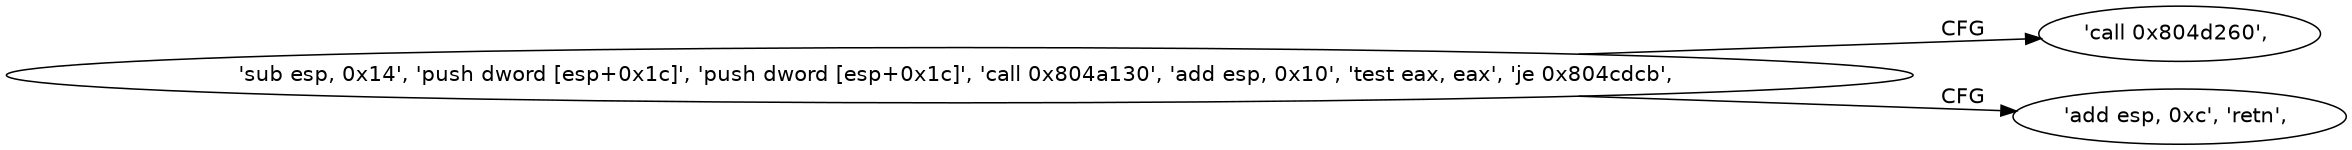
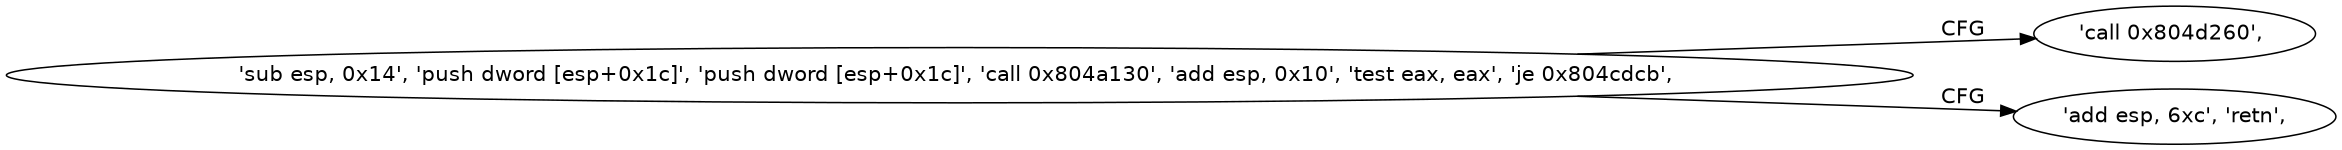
node "'add esp, 0xc', 'retn',": label "'add esp, 0xc', 'retn'," -> "'add esp, 6xc', 'retn',"
